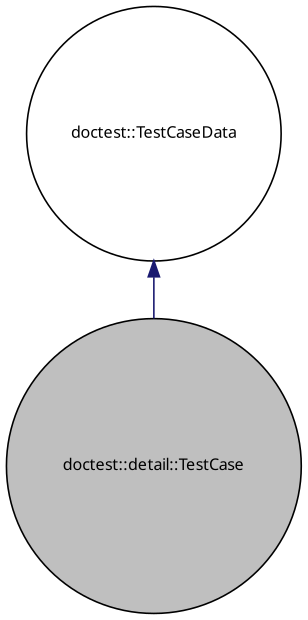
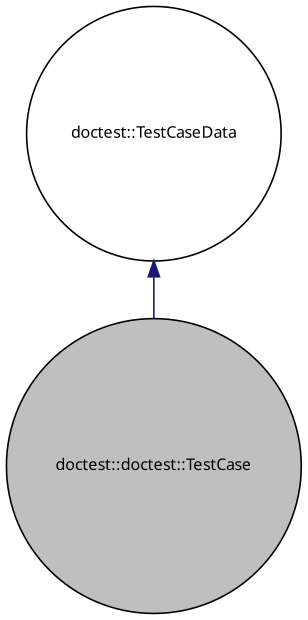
node "doctest::detail::TestCase": label "doctest::detail::TestCase" -> "doctest::doctest::TestCase"
